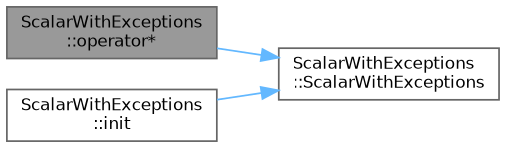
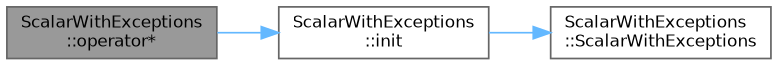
edge "ScalarWithExceptions ::operator*" -> "ScalarWithExceptions ::ScalarWithExceptions": now "ScalarWithExceptions ::operator*" -> "ScalarWithExceptions ::init"
